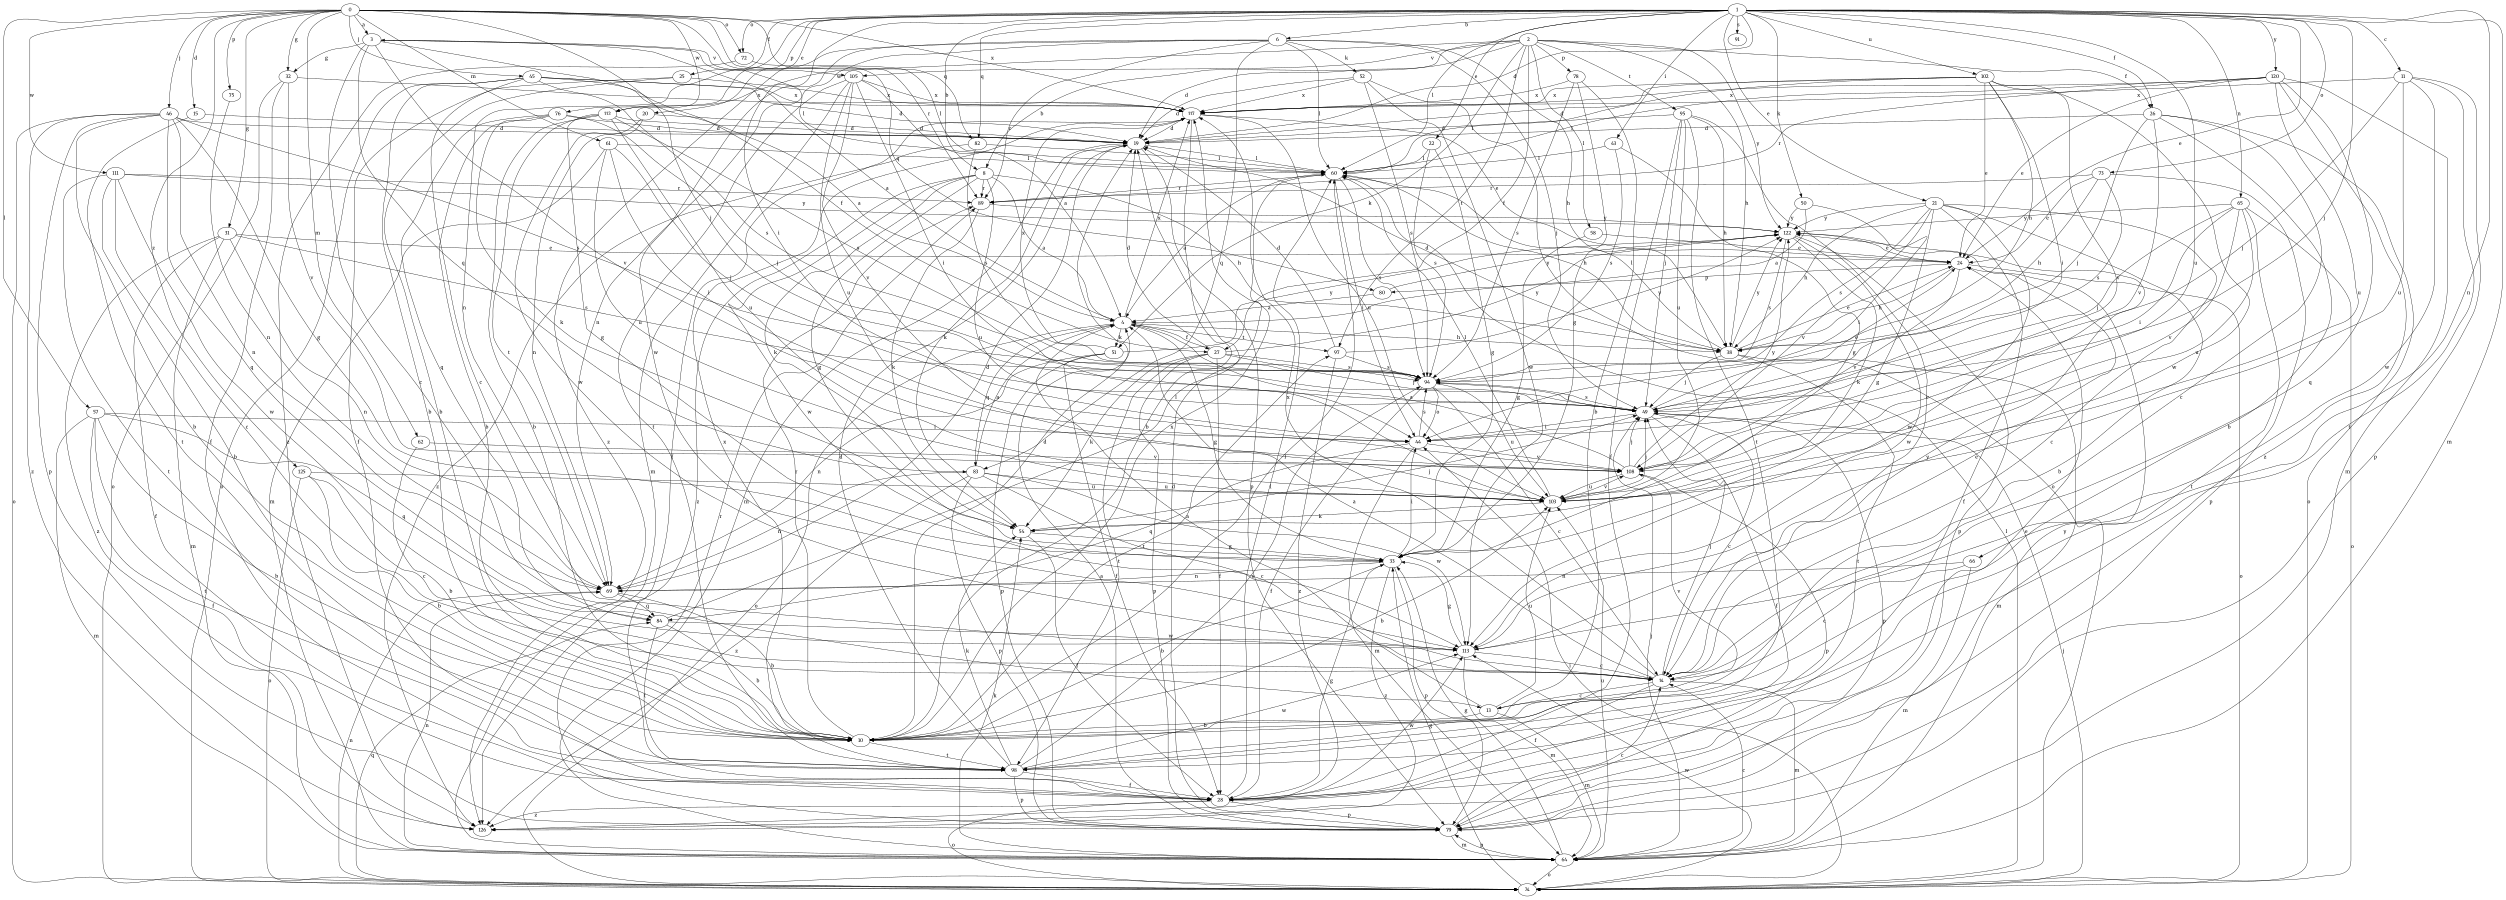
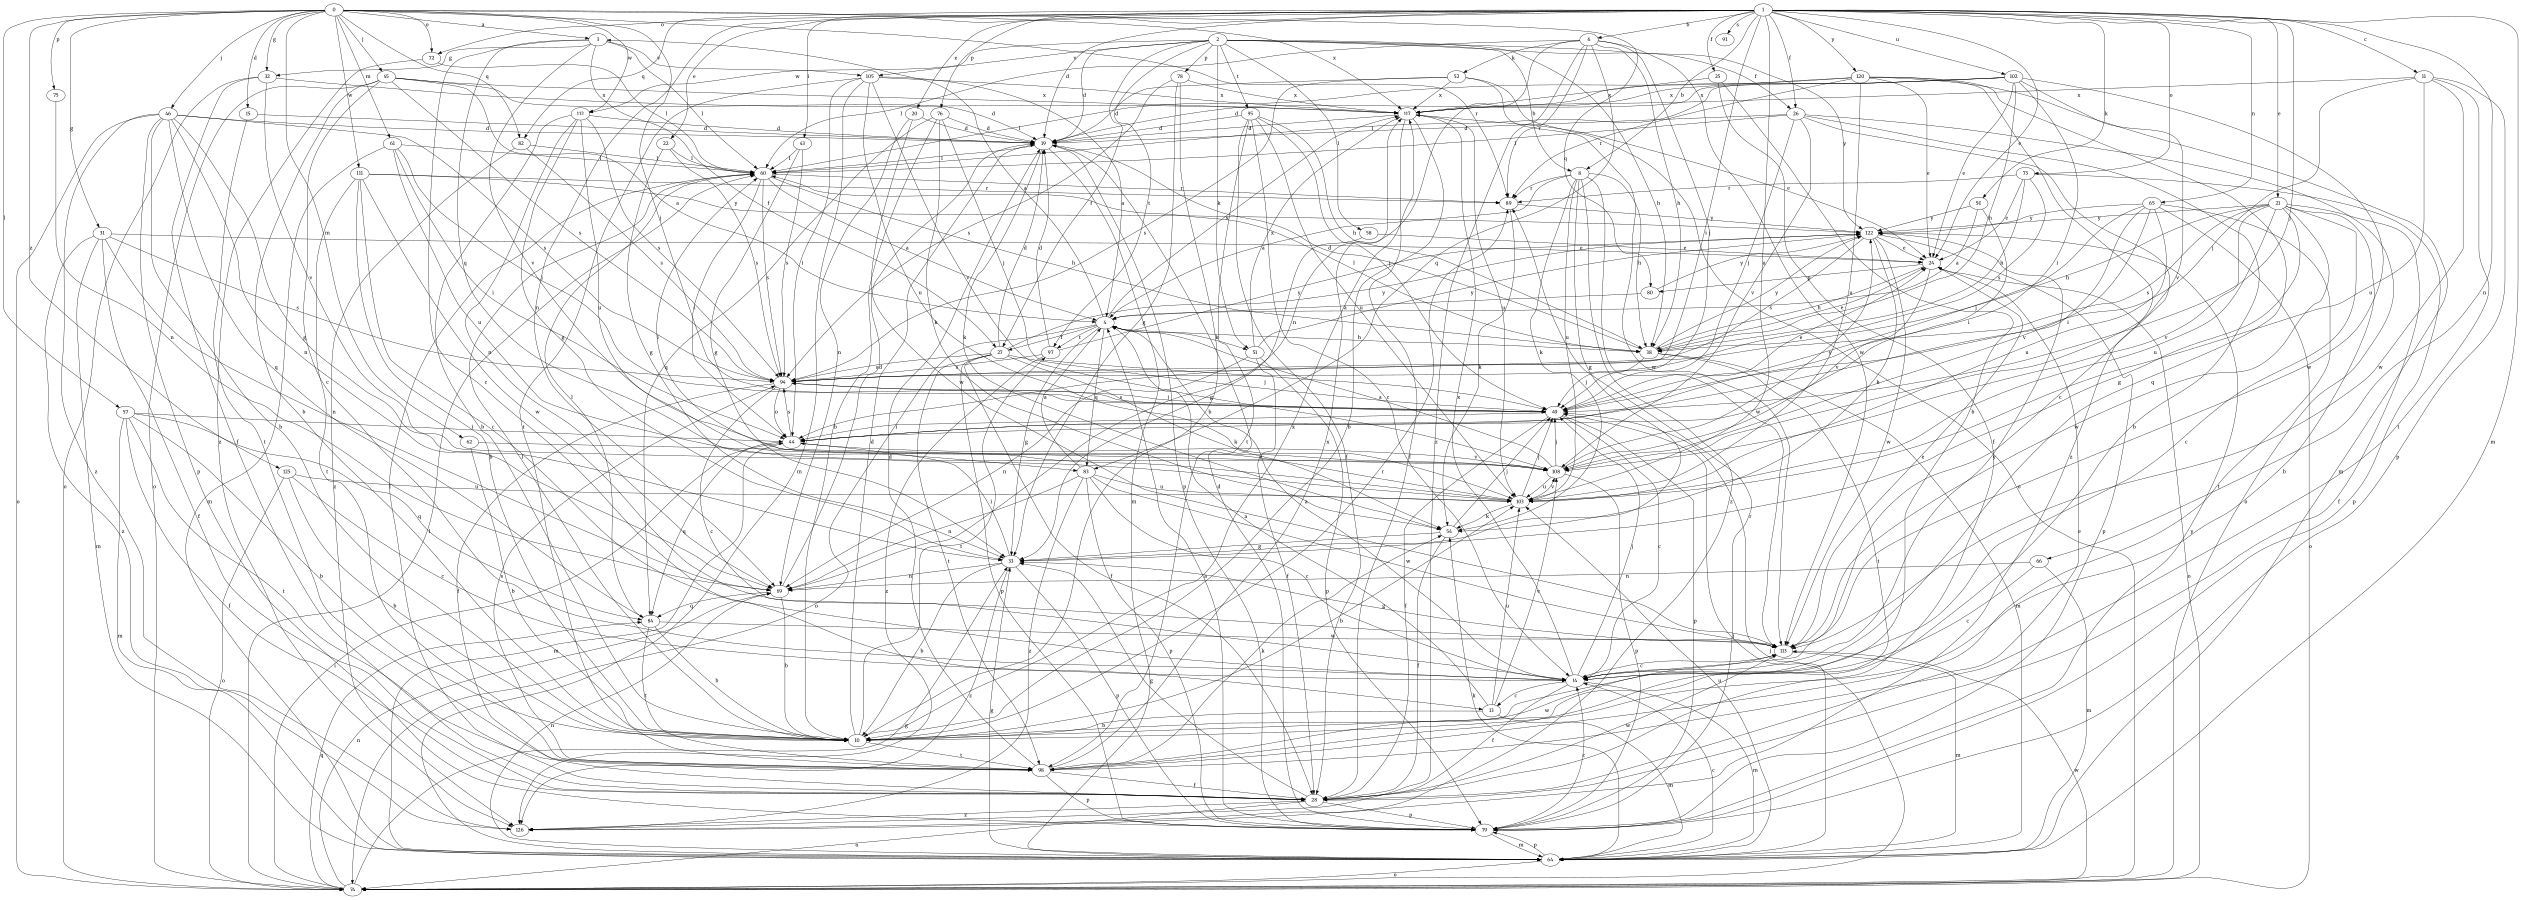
edge "1" -> "60": now "26" -> "60"
edge "112" -> "69": label "t" -> "n"
edge "94" -> "103": now "21" -> "103"
